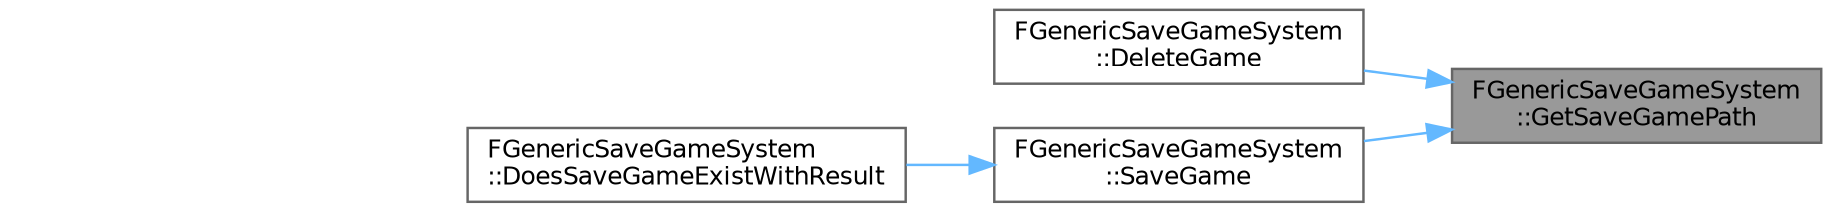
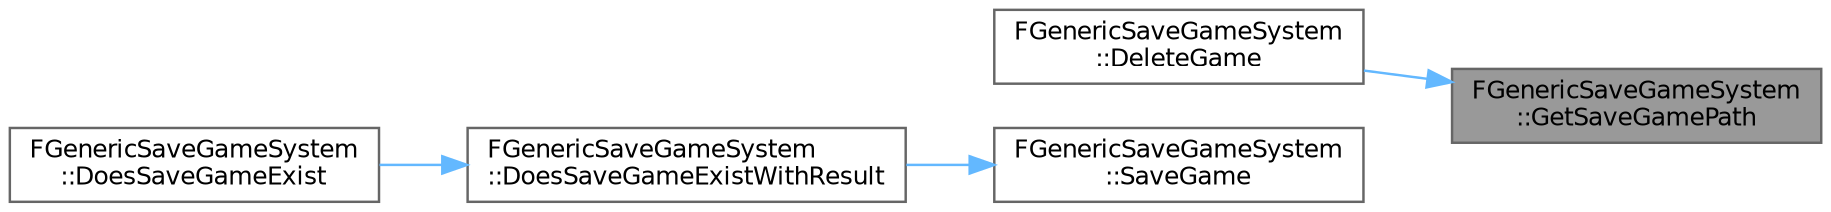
edge "FGenericSaveGameSystem ::SaveGame" -> "FGenericSaveGameSystem ::GetSaveGamePath": removed
node "FGenericSaveGameSystem ::DoesSaveGameExist": added
